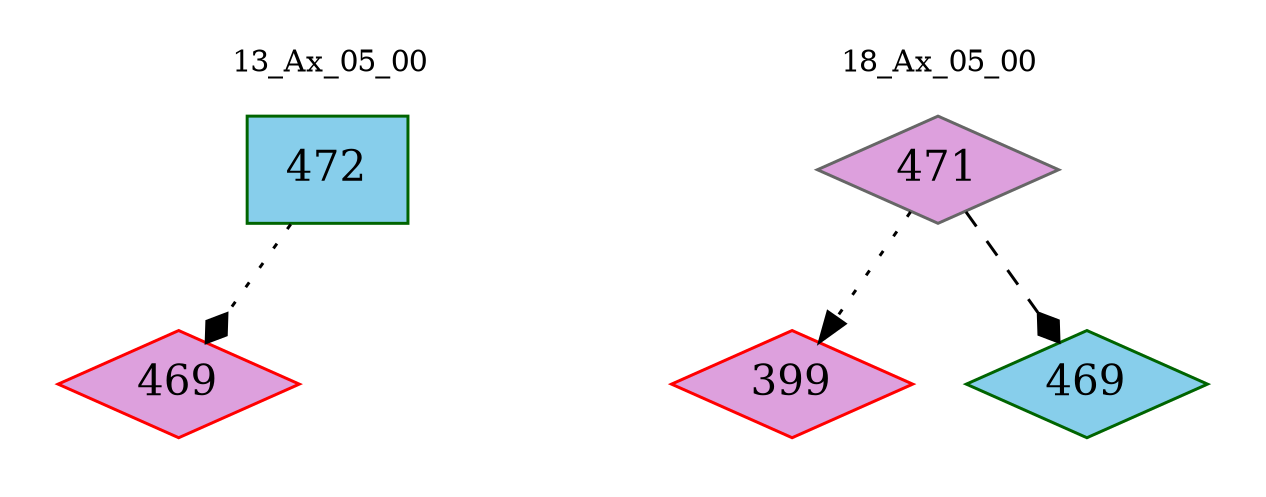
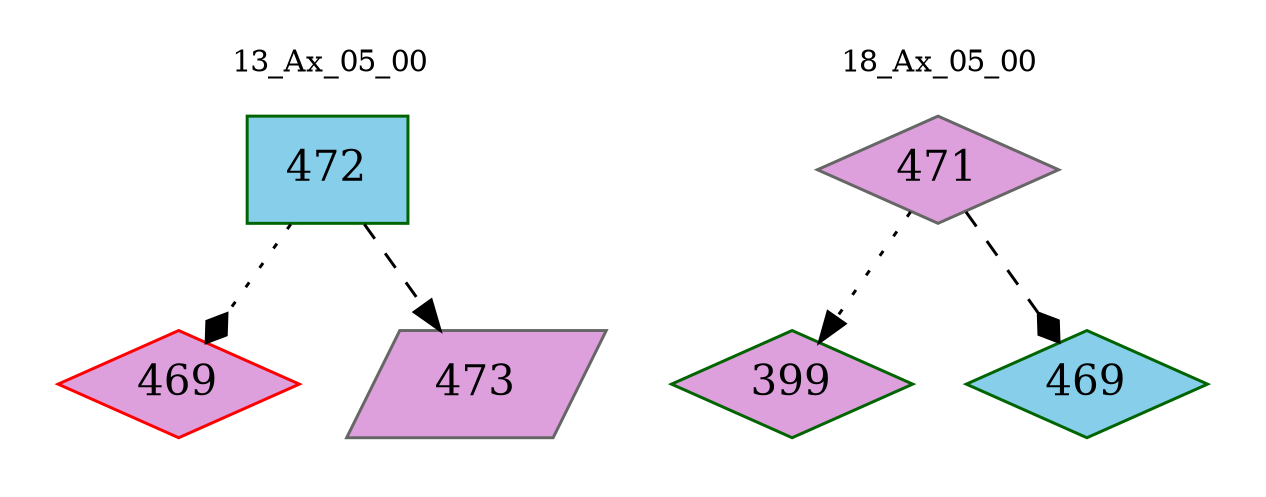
node "473": added
node "399": color red -> darkgreen
